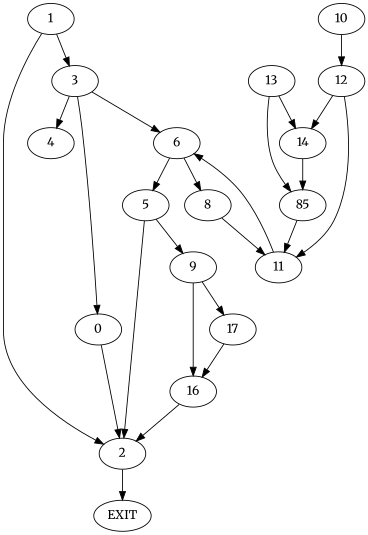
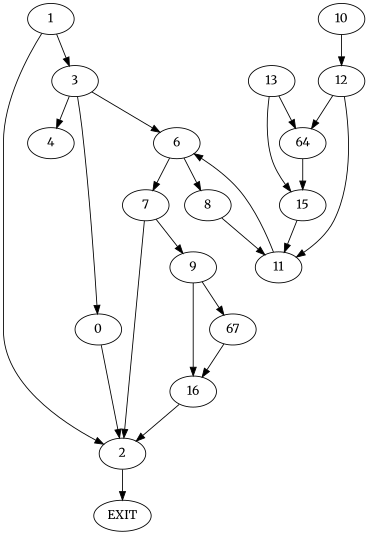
node "14": label "14" -> "64"
node "5": label "5" -> "7"
node "85": label "85" -> "15"
node "17": label "17" -> "67"
